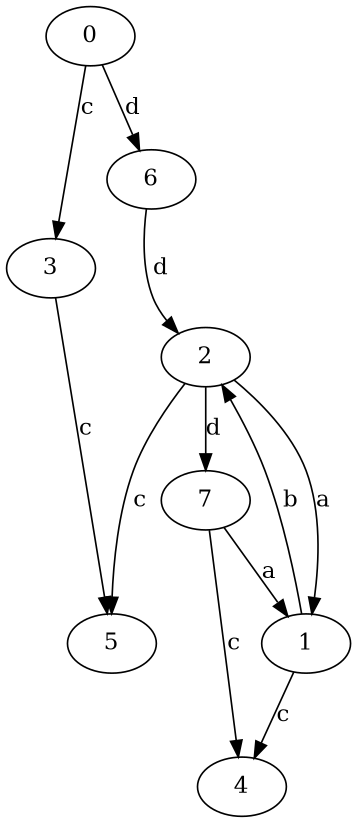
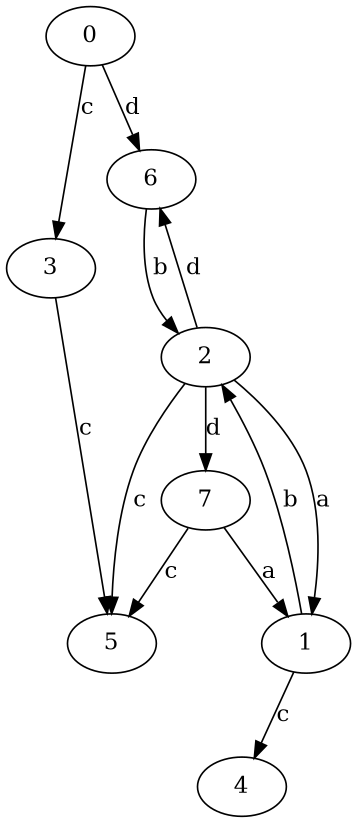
edge "6" -> "2": label "d" -> "b"
edge "2" -> "6": added, label "d"
edge "7" -> "4": now "7" -> "5"
